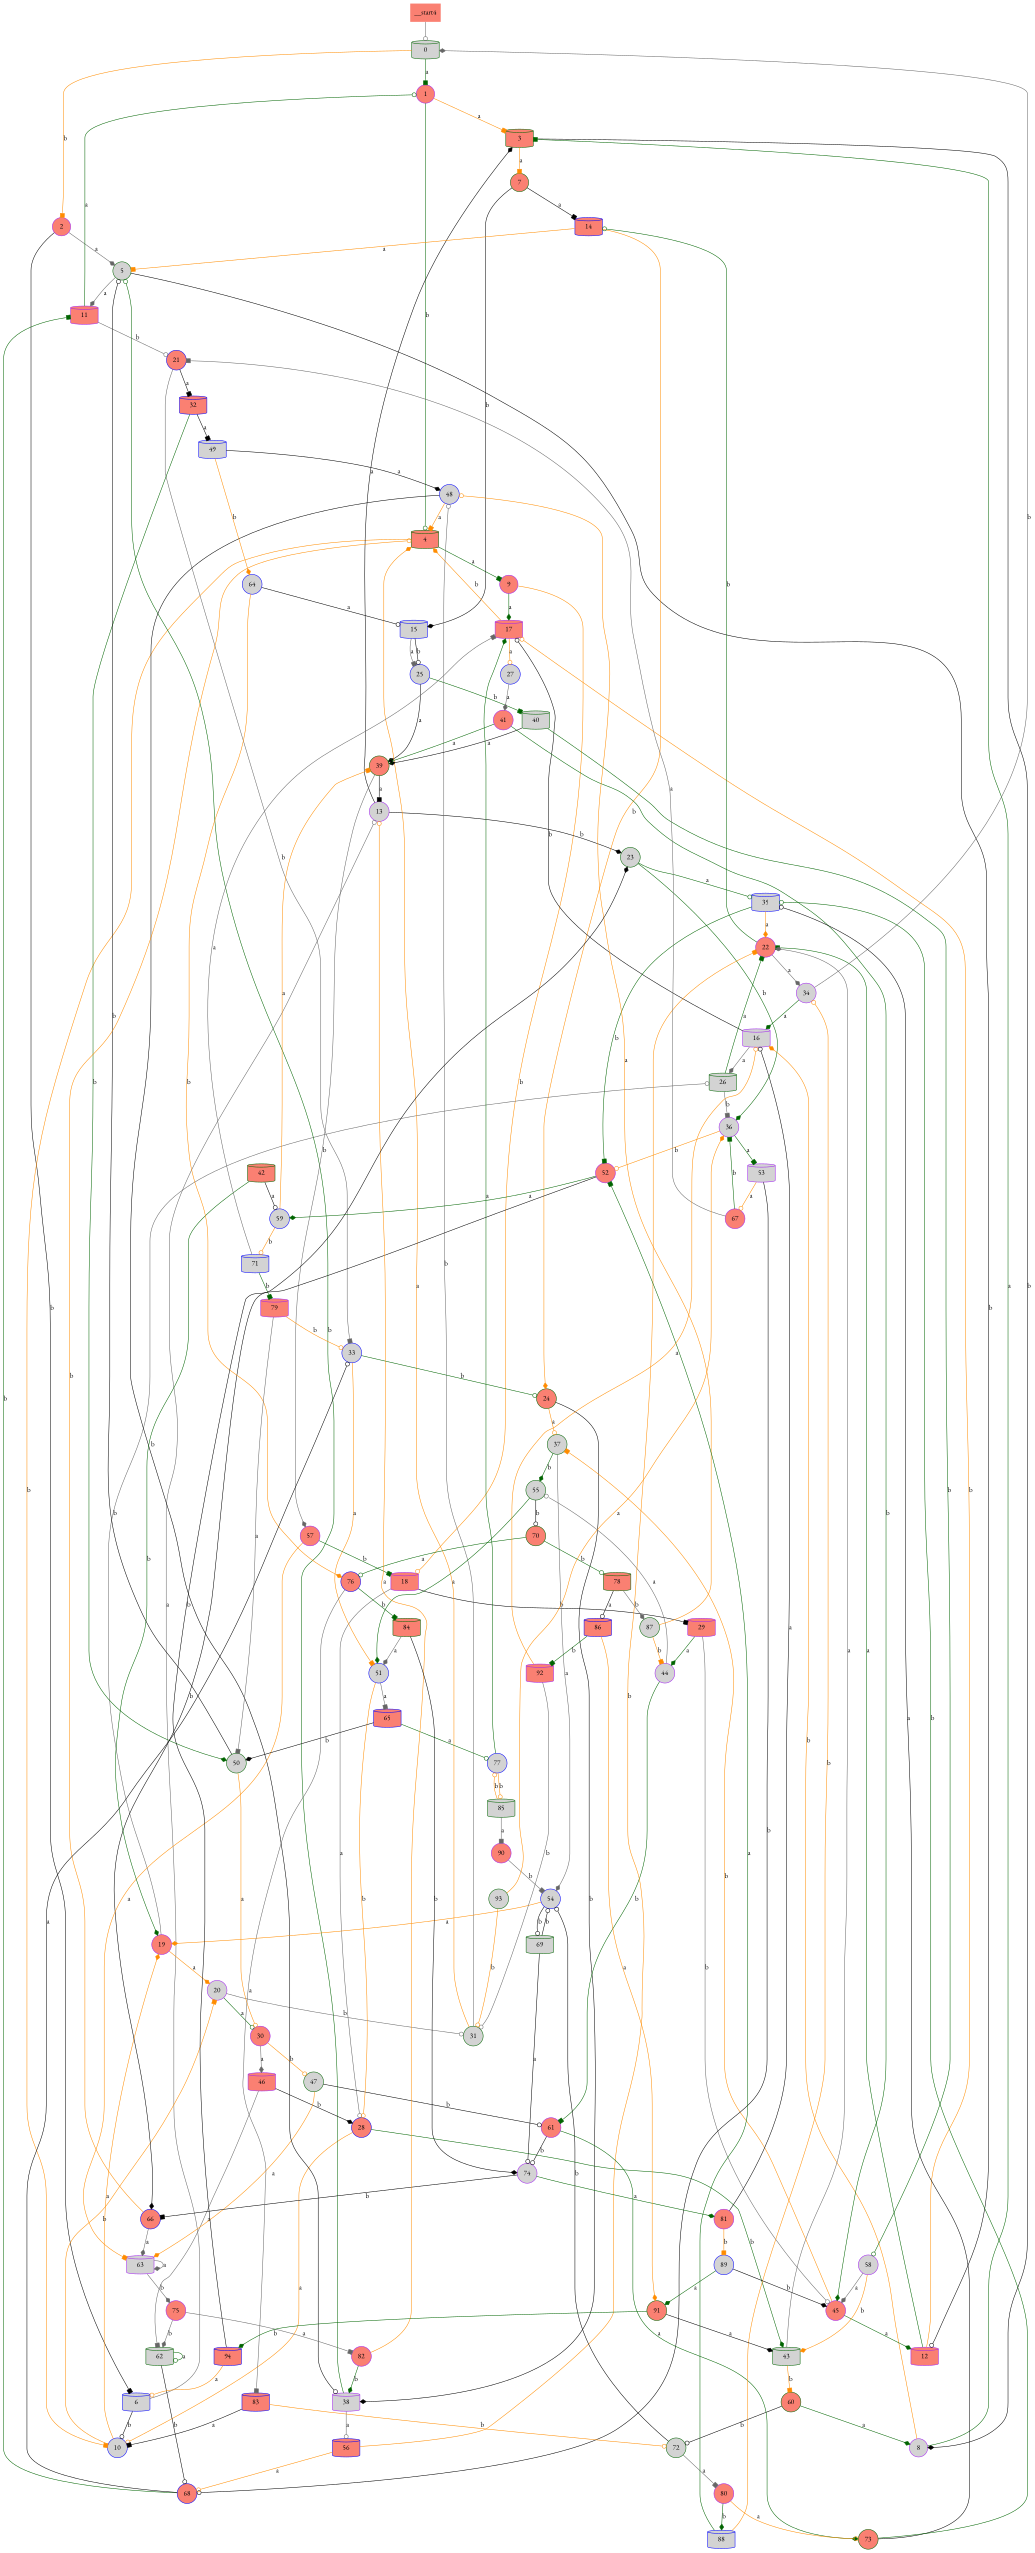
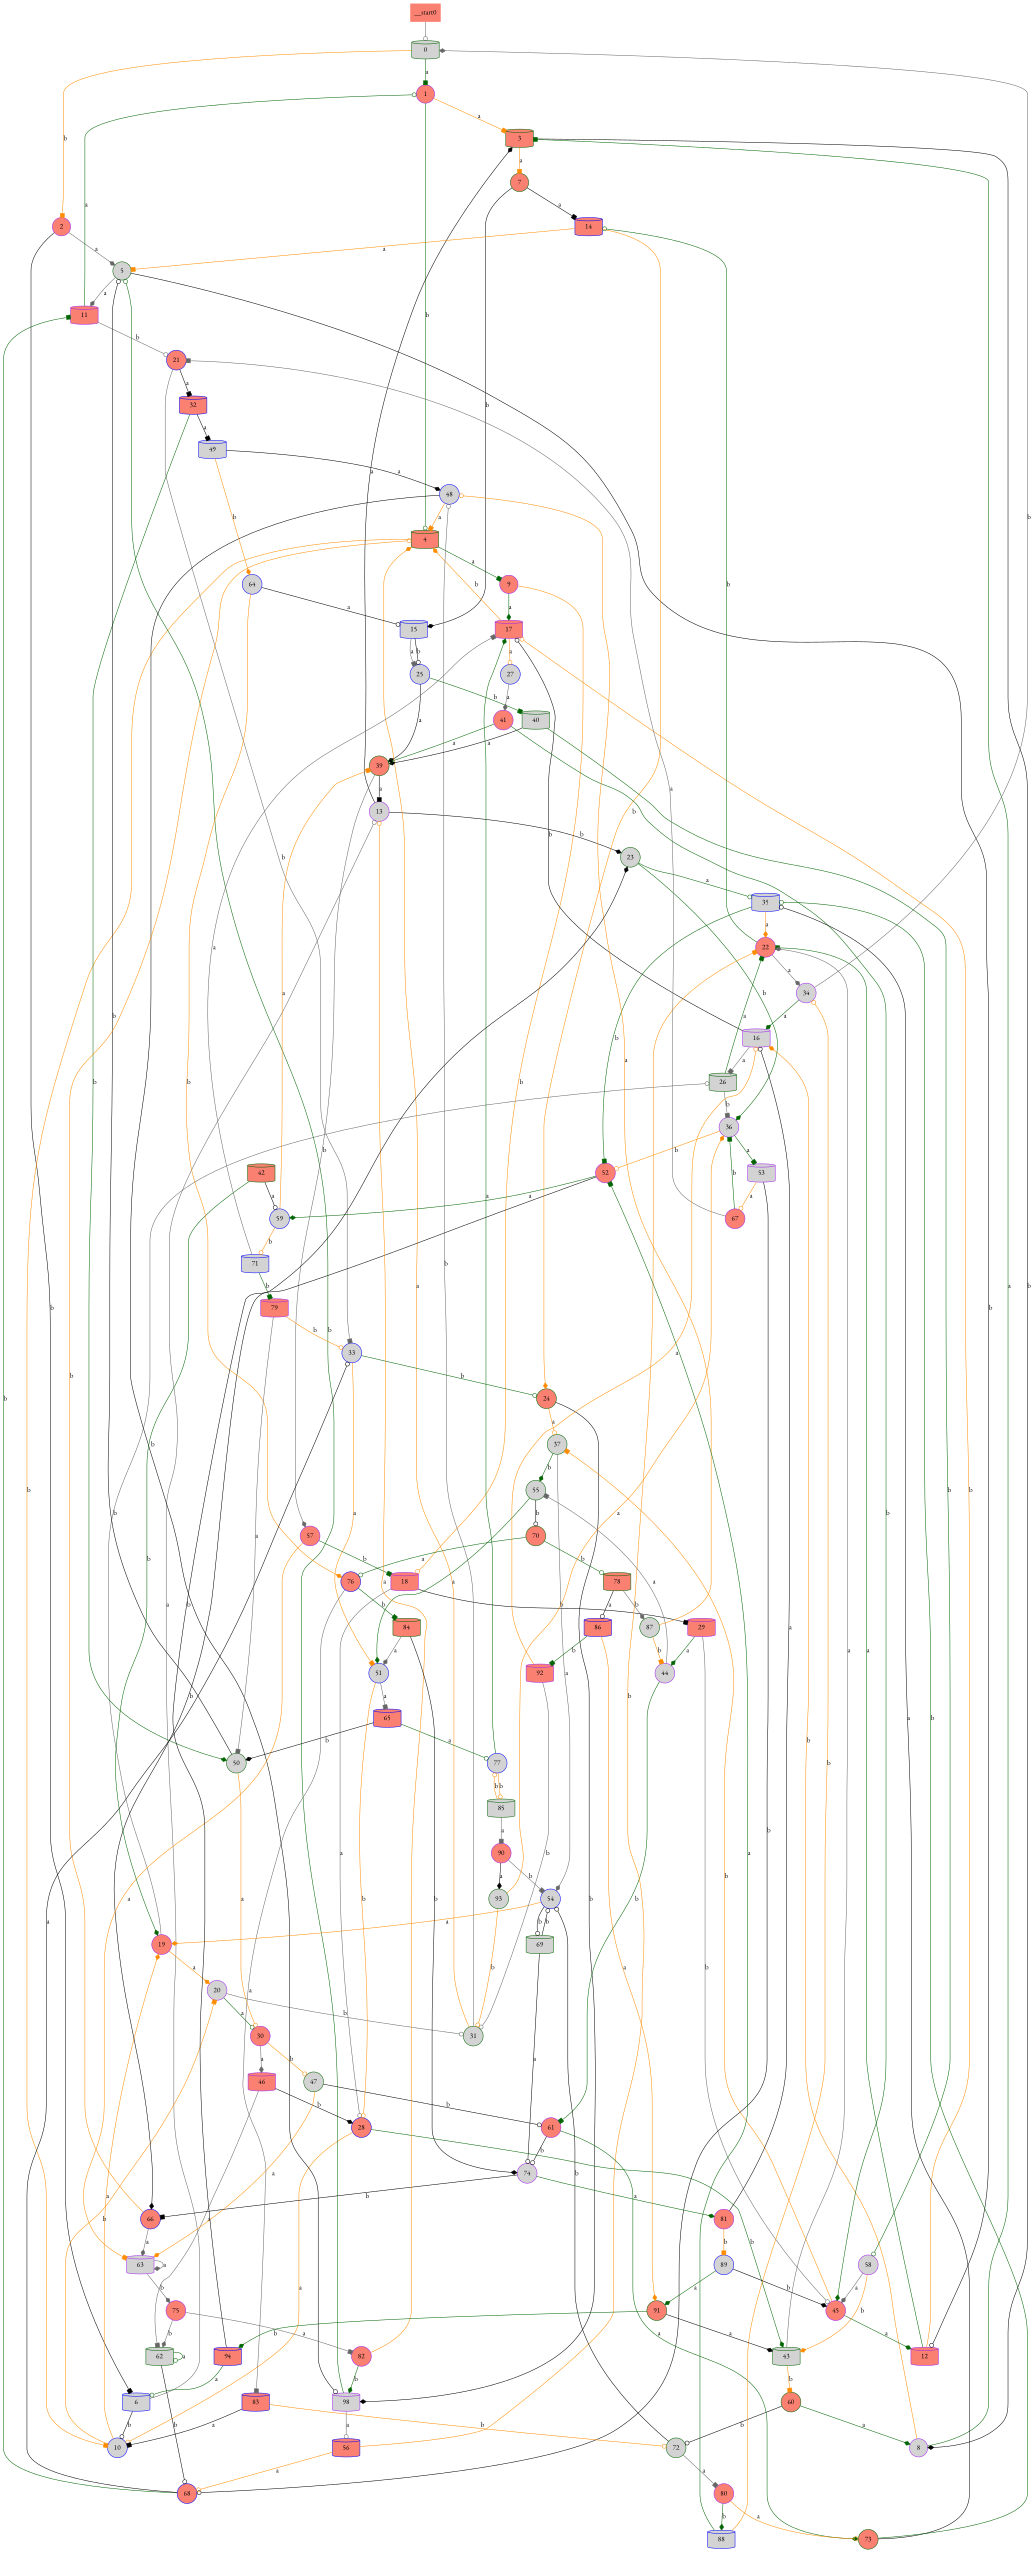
node "__start4": label "__start4" -> "__start0"
edge "16" -> "26": arrowhead diamond -> box
edge "44" -> "55": arrowhead odot -> box
edge "90" -> "93": added, label "a"
edge "94" -> "6": color darkorange -> darkgreen
node "38": label "38" -> "98"
